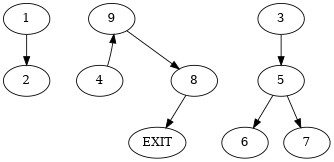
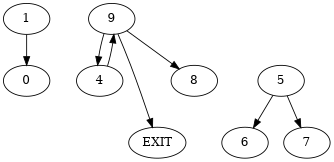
node "3": removed
edge "9" -> "4": added
node "2": label "2" -> "0"
edge "8" -> "EXIT": now "9" -> "EXIT"
